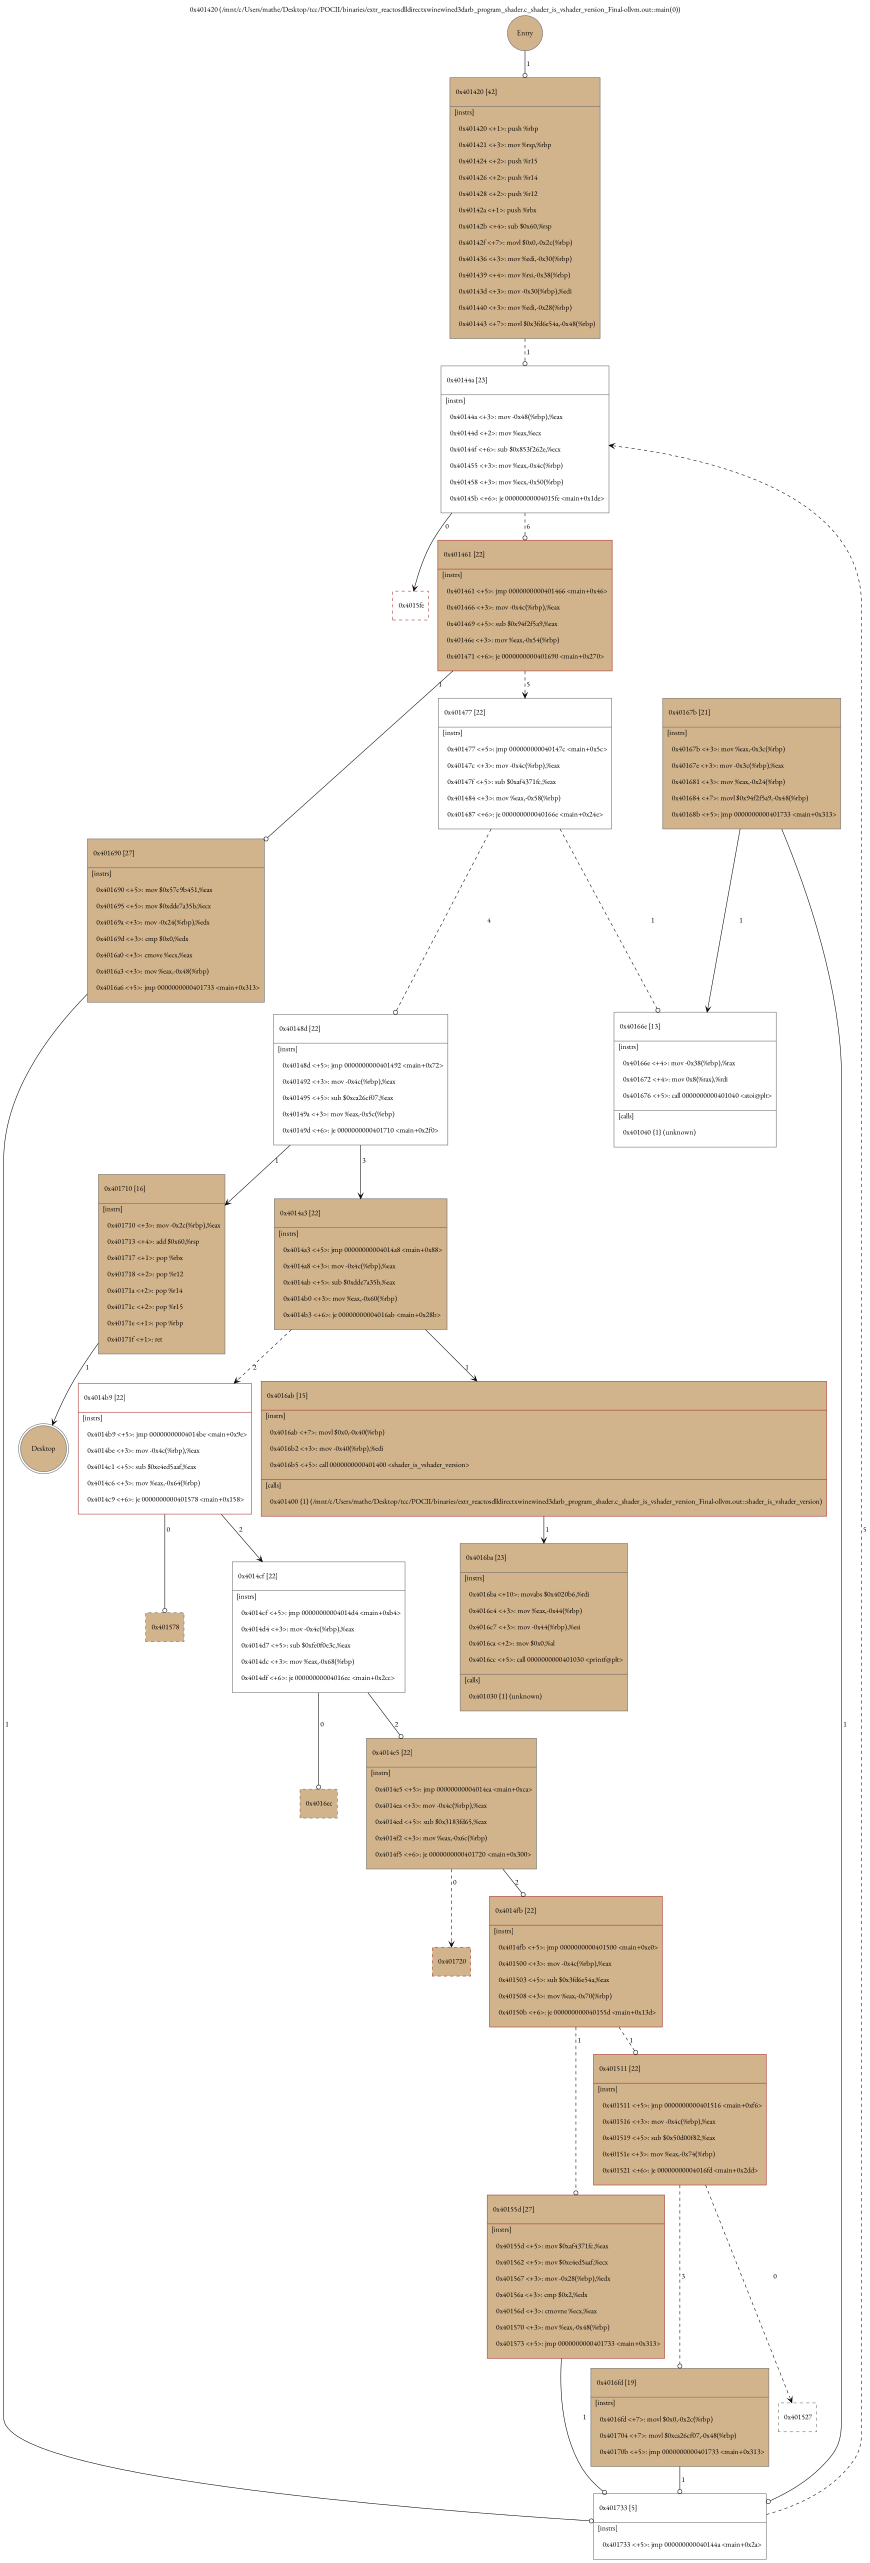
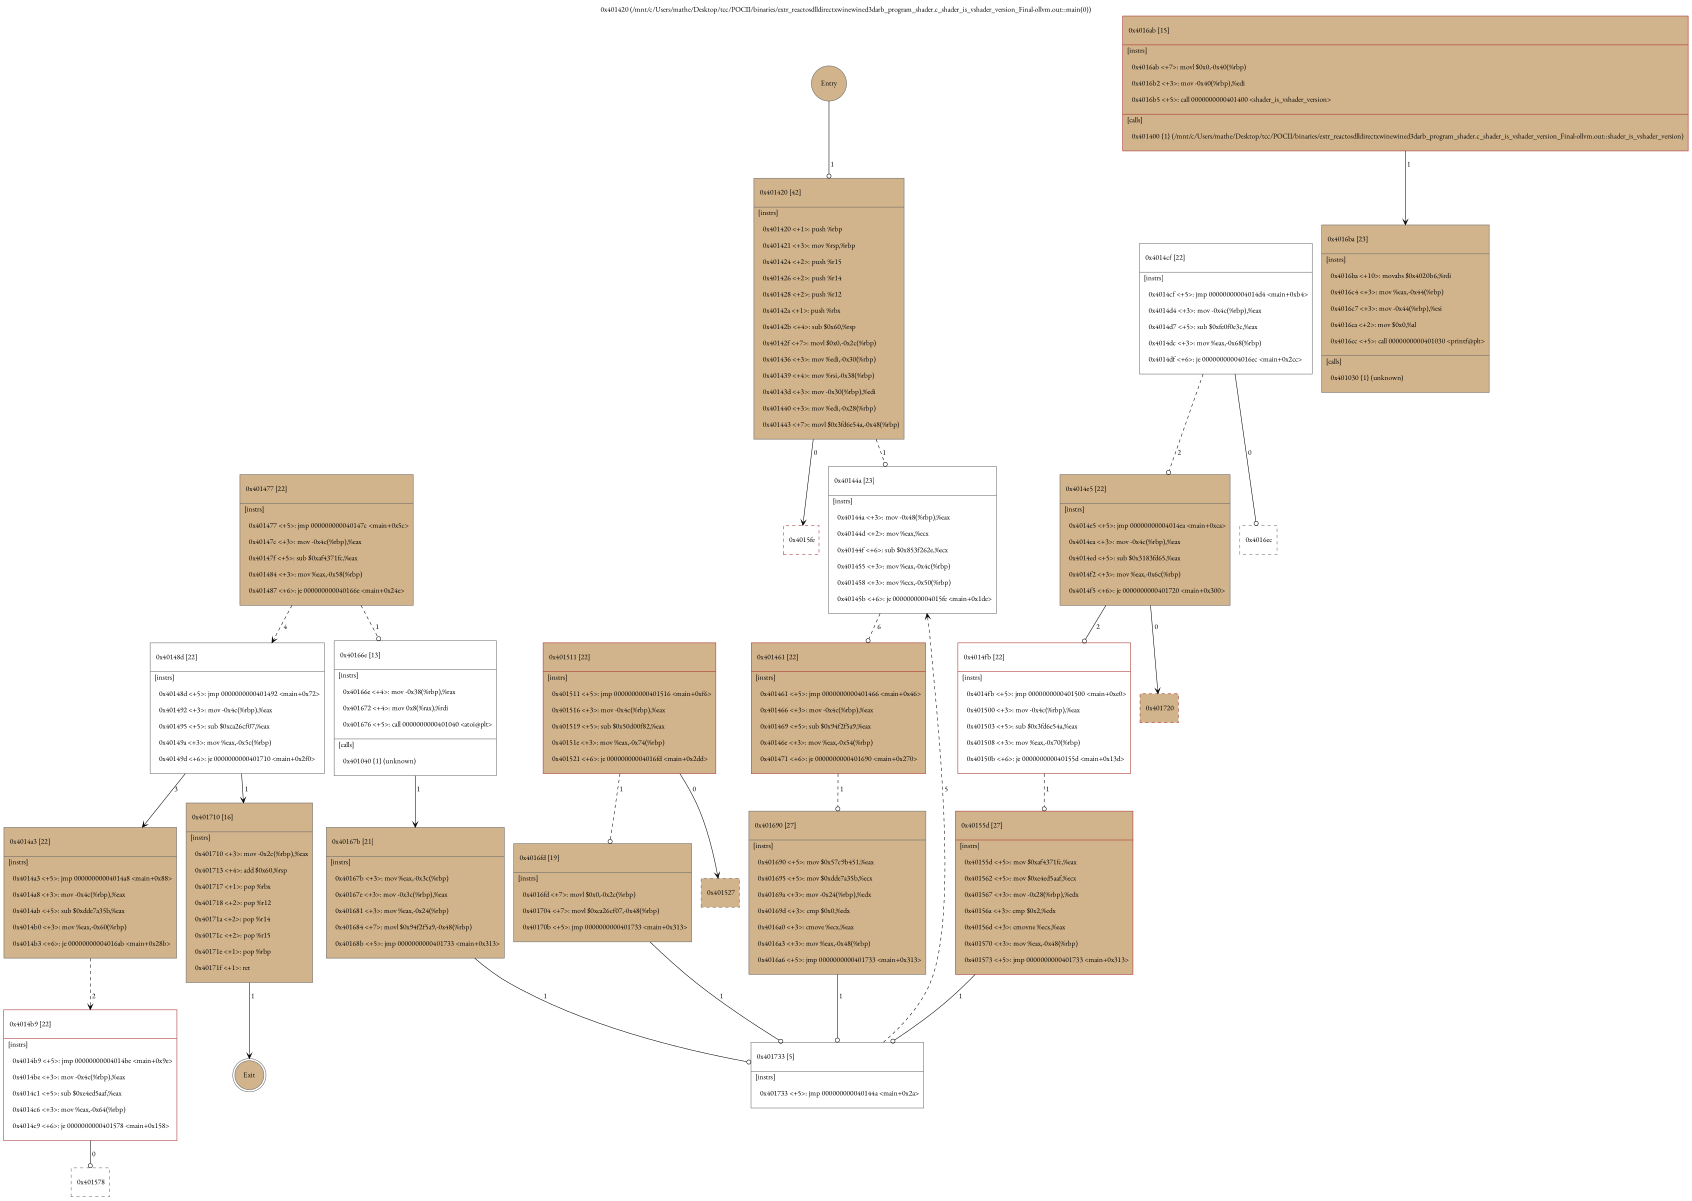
edge "0x40144a [23]" -> "0x4015fe": now "0x401420 [42]" -> "0x4015fe"
edge "0x401461 [22]" -> "0x401477 [22]": removed, label "5"
edge "0x401461 [22]" -> "0x401690 [27]": style solid -> dashed
node "0x401477 [22]": fillcolor white -> tan
edge "0x40167b [21]" -> "0x40166e [13]": reversed
edge "0x401477 [22]" -> "0x40148d [22]": arrowhead odot -> vee
edge "0x4014a3 [22]" -> "0x4016ab [15]": removed, label "1"
node "Desktop": label "Desktop" -> "Exit"
edge "0x4014b9 [22]" -> "0x4014cf [22]": removed, label "2"
node "0x401578": fillcolor tan -> white
edge "0x4014cf [22]" -> "0x4014e5 [22]": style solid -> dashed
node "0x4016ec": fillcolor tan -> white
edge "0x4014e5 [22]" -> "0x401720": style dashed -> solid
node "0x4014fb [22]": fillcolor tan -> white
edge "0x4014fb [22]" -> "0x401511 [22]": removed, label "1"
edge "0x401511 [22]" -> "0x4016fd [19]": label " 3" -> " 1"
edge "0x401511 [22]" -> "0x401527": style dashed -> solid
node "0x401527": fillcolor white -> tan
